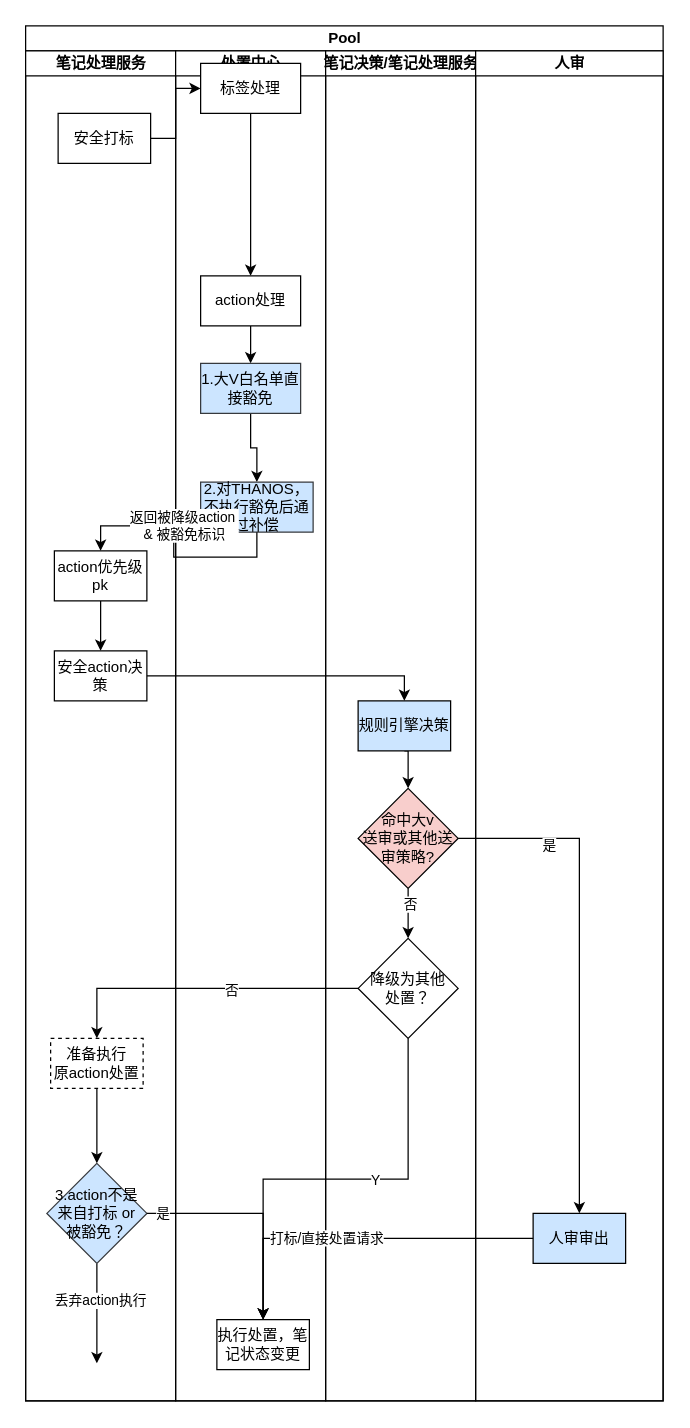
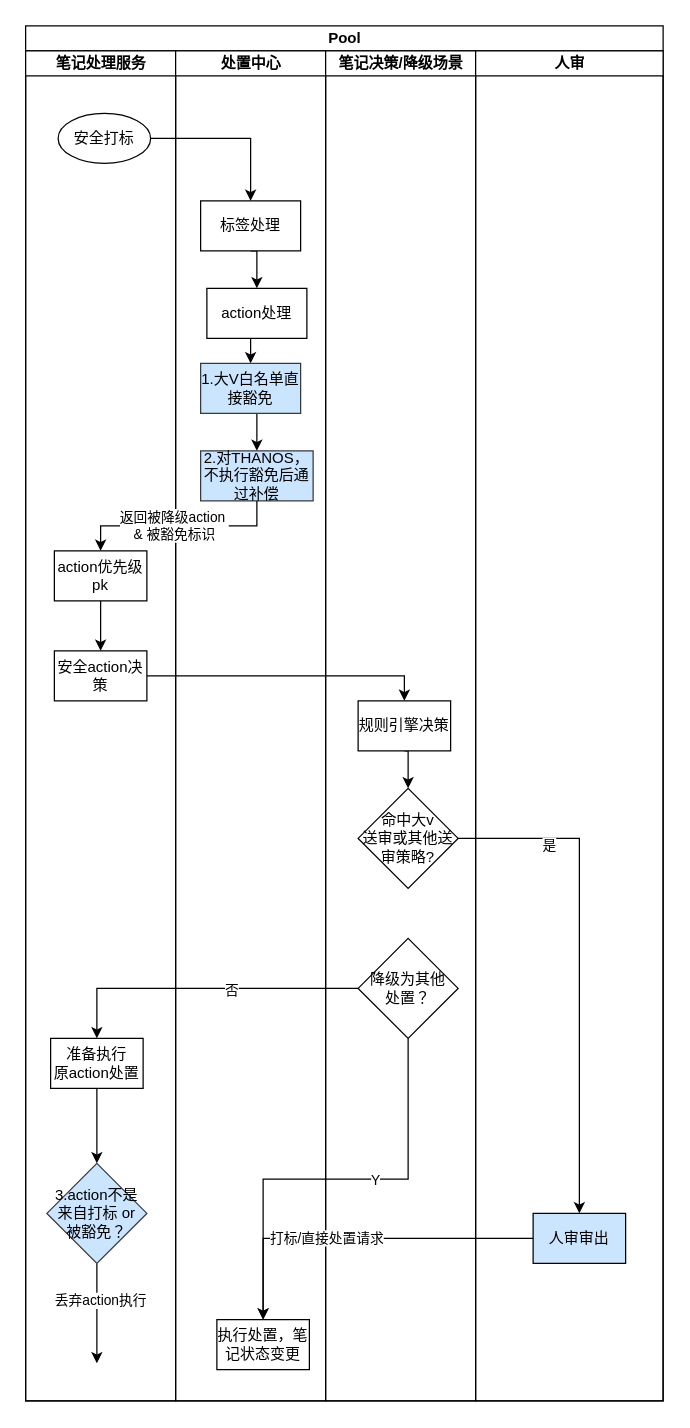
node "笔记决策/笔记处理服务": label "笔记决策/笔记处理服务" -> "笔记决策/降级场景"
node "标签处理": moved (251, 88) -> (251, 226)
node "安全打标": shape rectangle -> ellipse
node "action处理": moved (251, 301) -> (257, 313)
node "2.对THANOS，不执行豁免后通过补偿": moved (257, 507) -> (257, 476)
node "规则引擎决策": fillcolor #cce5ff -> #ffffff
node "命中大v 送审或其他送审策略?": fillcolor #f8cecc -> #ffffff
edge "命中大v 送审或其他送审策略?" -> "降级为其他 处置？": removed, label "否"
node "准备执行 原action处置": style dashed -> solid
edge "3.action不是来自打标 or 被豁免？" -> "执行处置，笔记状态变更": removed, label "是"
